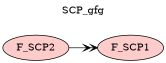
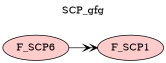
node "F_SCP2": label "F_SCP2" -> "F_SCP6"
